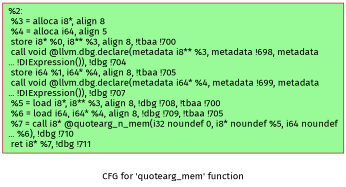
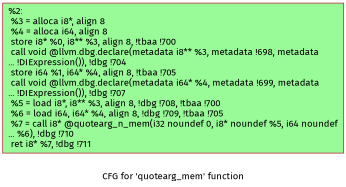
node "%2:": text "%4 = alloca i64, align 5" -> "%4 = alloca i64, align 8"
